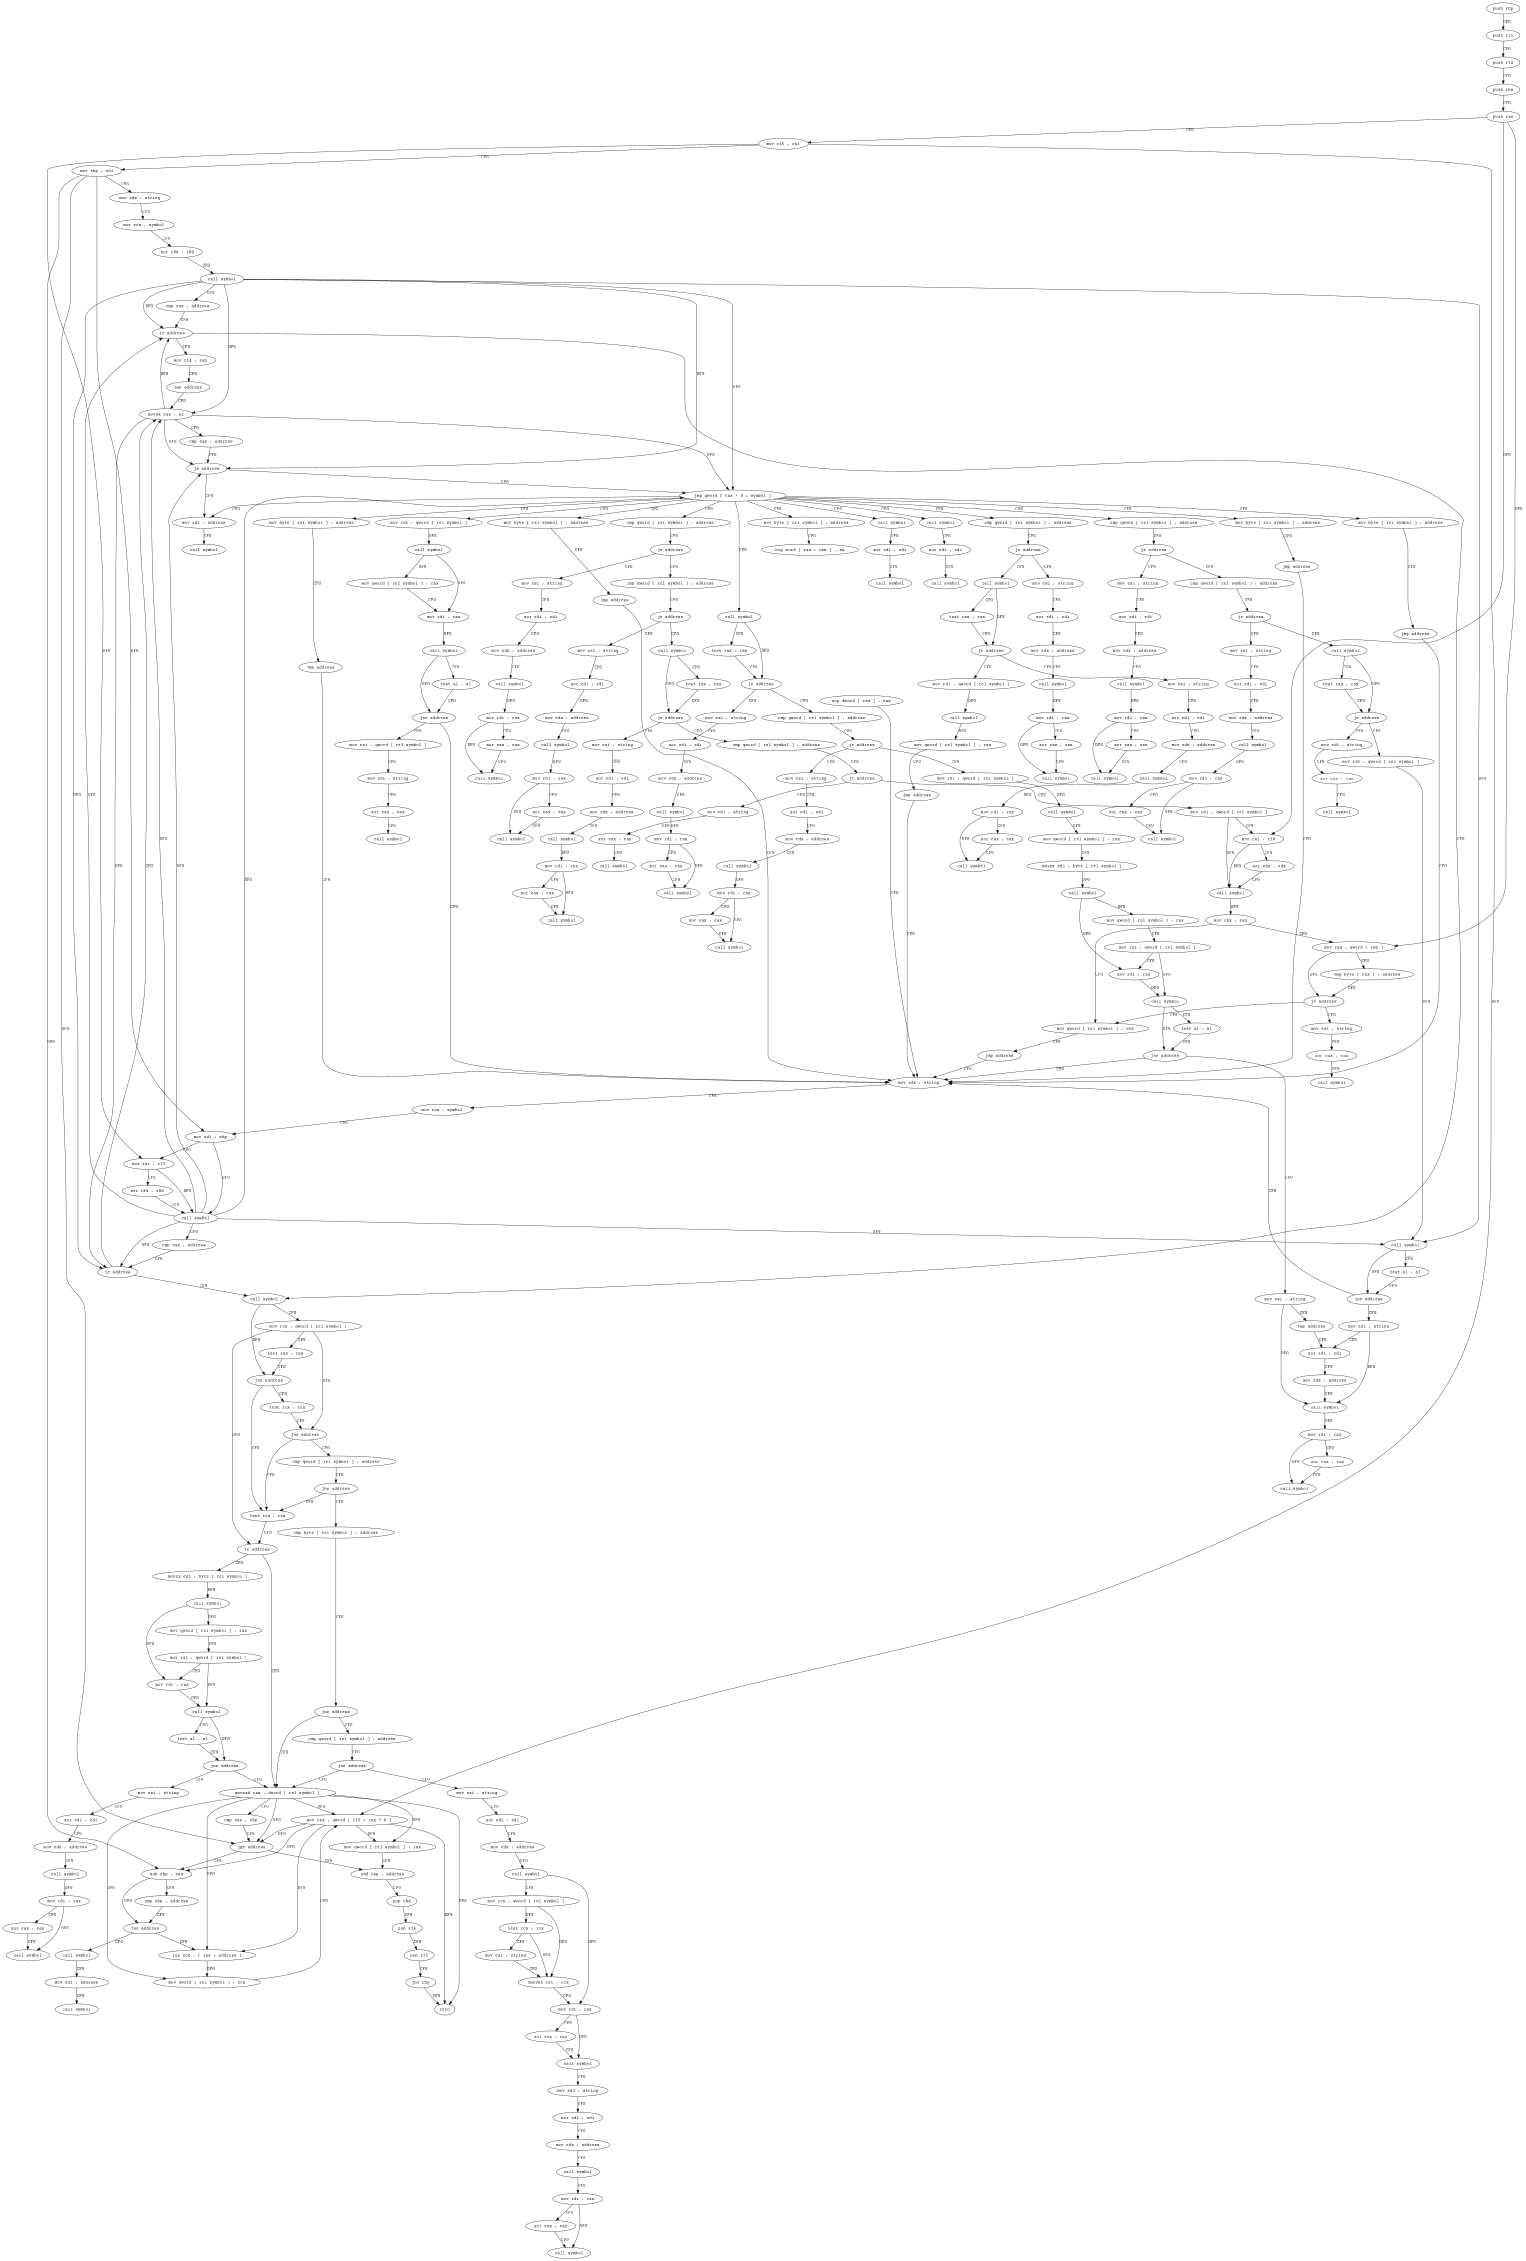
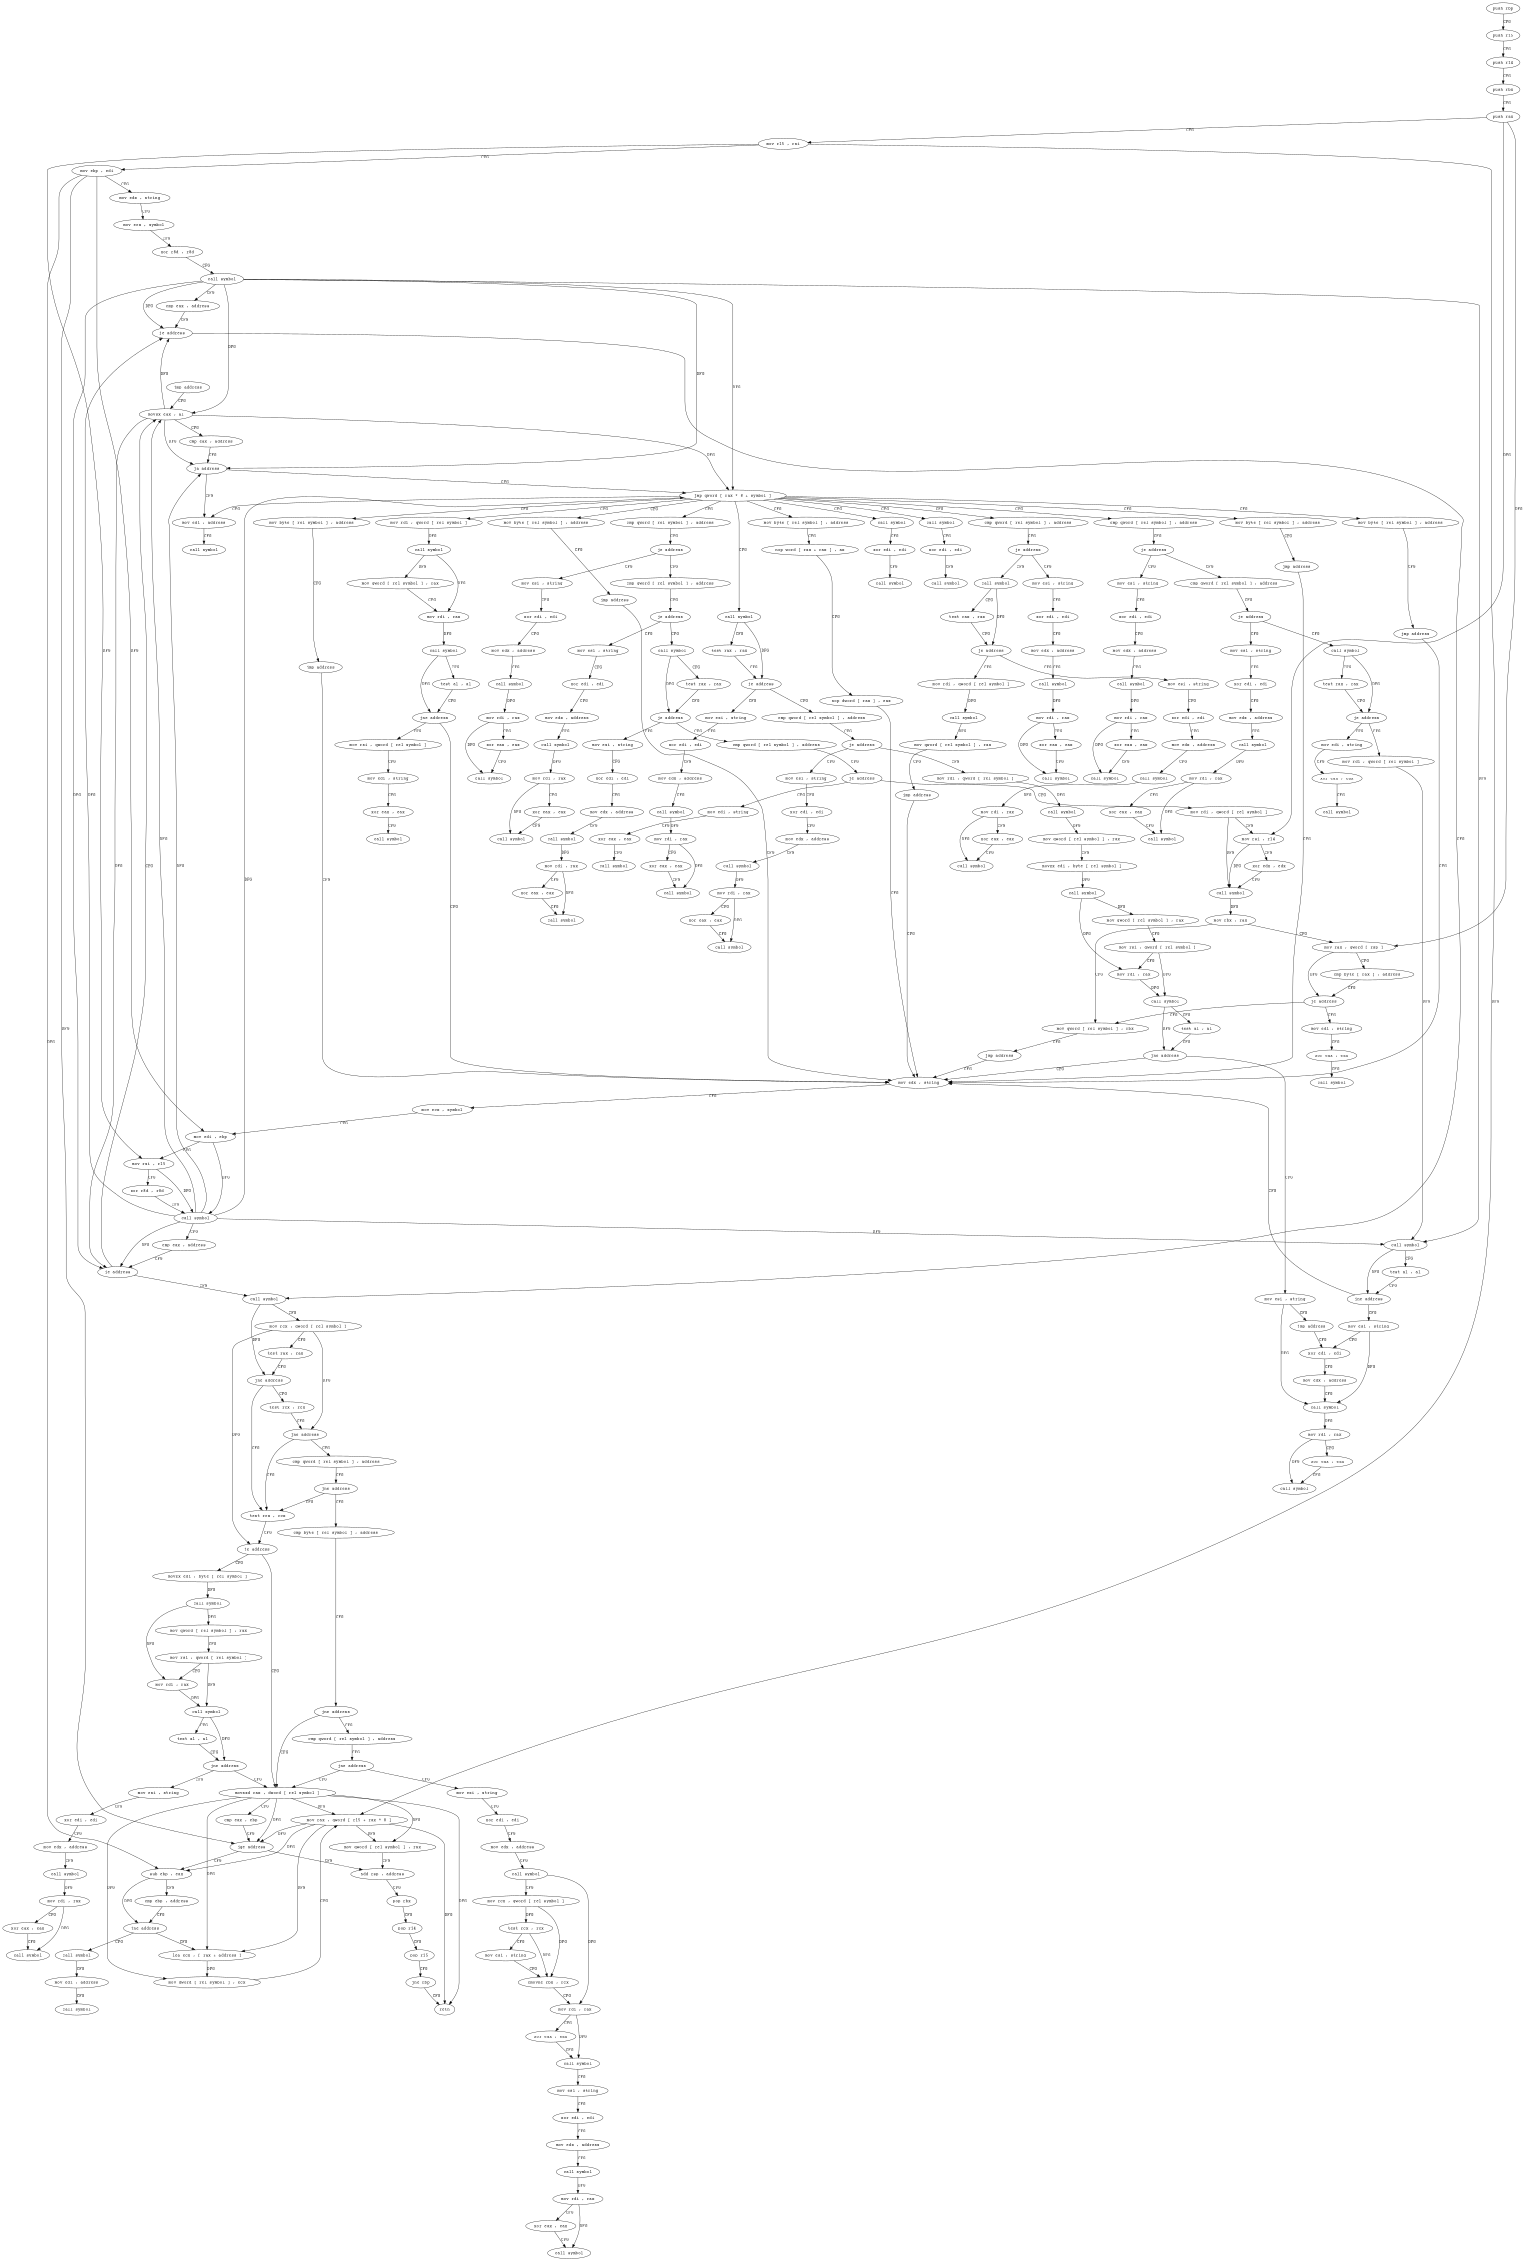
node "mov r14 , rsp": removed
edge "nop word [ rax + rax ] , ax" -> "nop dword [ rax ] , eax": added, label "CFG"
node "cmovne rsi , rcx": label "cmovne rsi , rcx" -> "cmovne rbx , rcx"
